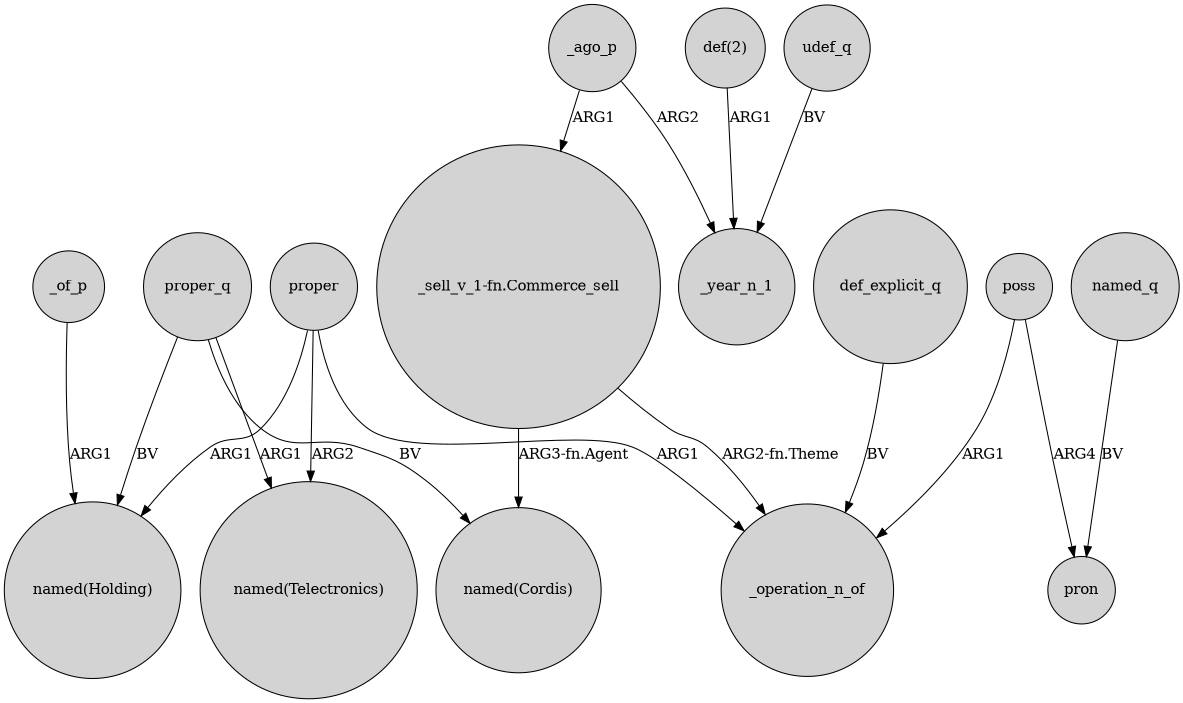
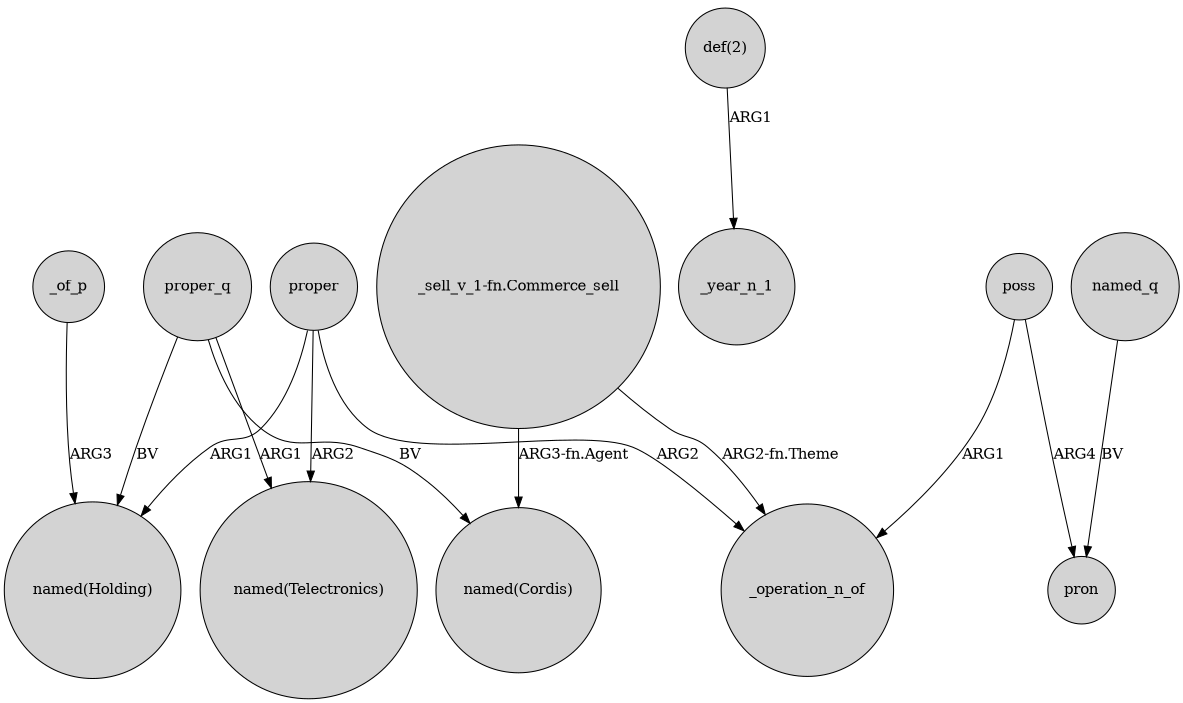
node "_ago_p": removed
node "udef_q": removed
node "def_explicit_q": removed
edge "_of_p" -> "named(Holding)": label "ARG1" -> "ARG3"
edge "proper" -> "_operation_n_of": label "ARG1" -> "ARG2"
